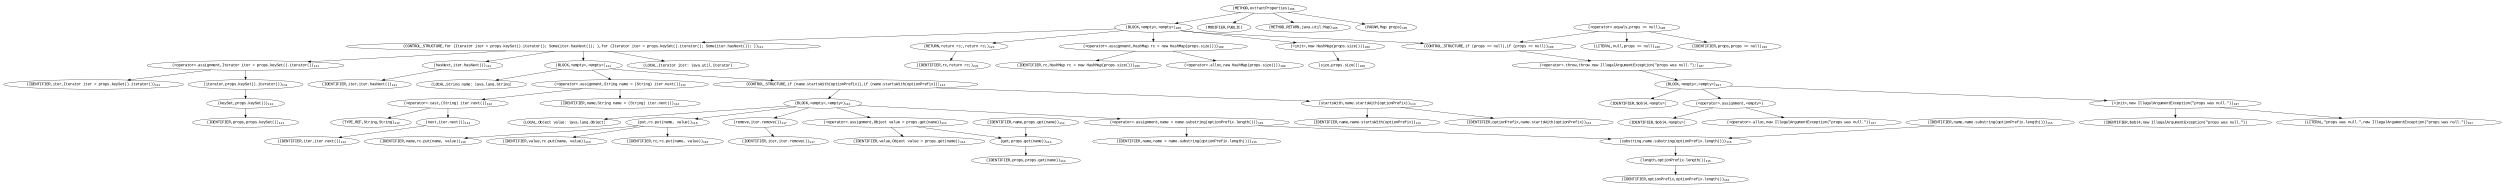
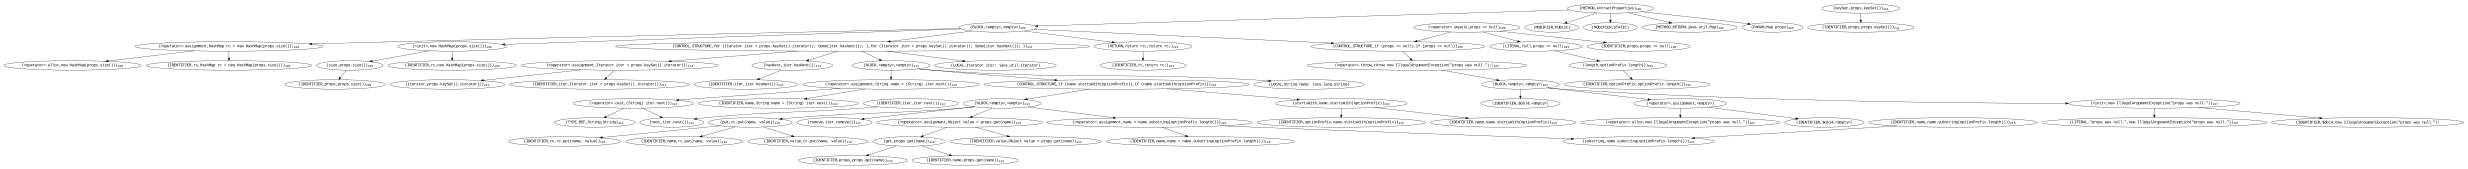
node "(MODIFIER,STATIC)": added
node "(IDENTIFIER,rc,new HashMap(props.size()))": added
node "(IDENTIFIER,props,props.size())": added
edge "(iterator,props.keySet().iterator())" -> "(keySet,props.keySet())": removed
node "(LOCAL,Object value: java.lang.Object)": removed
edge "(next,iter.next())" -> "(IDENTIFIER,iter,iter.next())": reversed
edge "(IDENTIFIER,name,props.get(name))" -> "(get,props.get(name))": reversed
node "(IDENTIFIER,iter,iter.remove())": removed
edge "(substring,name.substring(optionPrefix.length()))" -> "(length,optionPrefix.length())": now "(LITERAL,null,props == null)" -> "(length,optionPrefix.length())"
